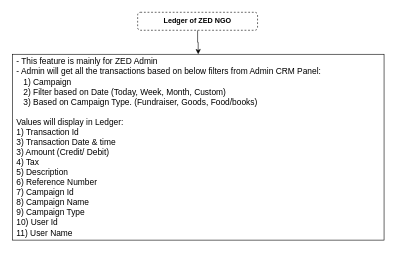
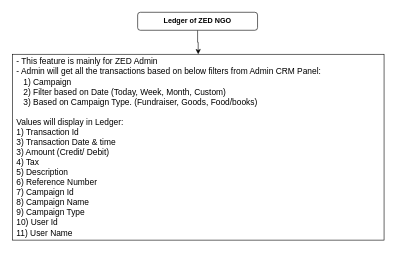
node "Ledger of ZED NGO": style dashed -> solid
